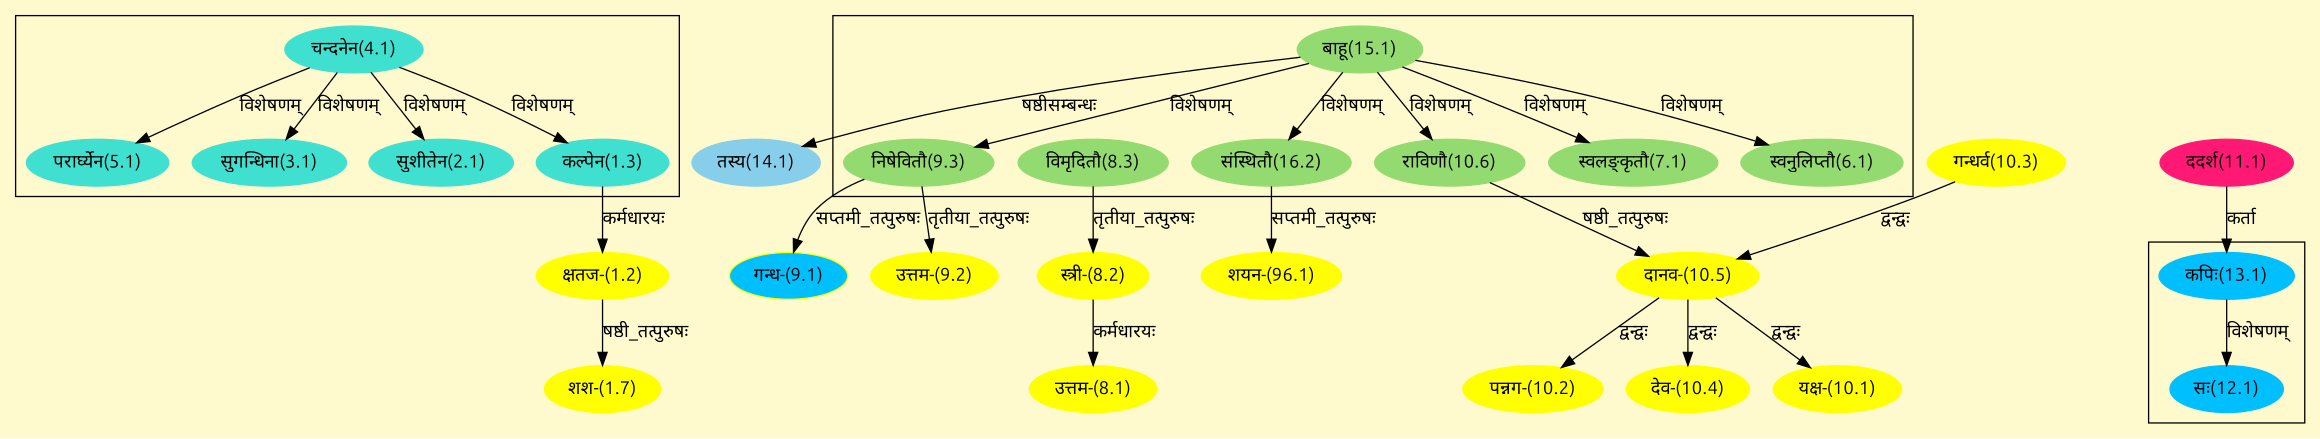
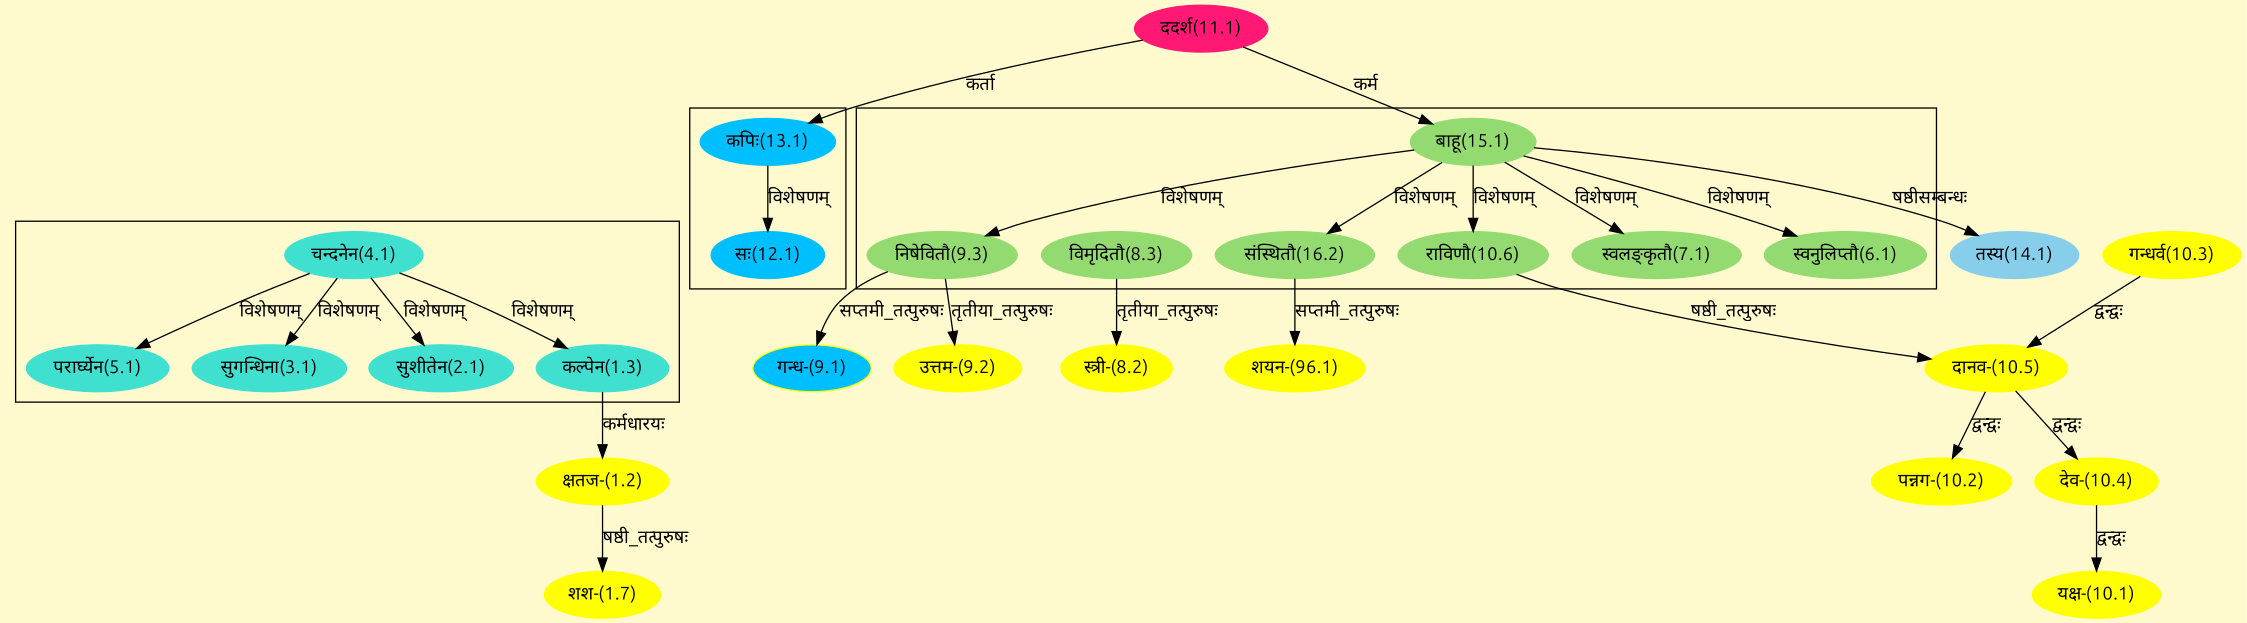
edge "ददर्श(11.1)" -> "बाहू(15.1)": added, label "कर्म"
edge "दानव-(10.5)" -> "यक्ष-(10.1)": now "देव-(10.4)" -> "यक्ष-(10.1)"
node "उत्तम-(8.1)": removed
